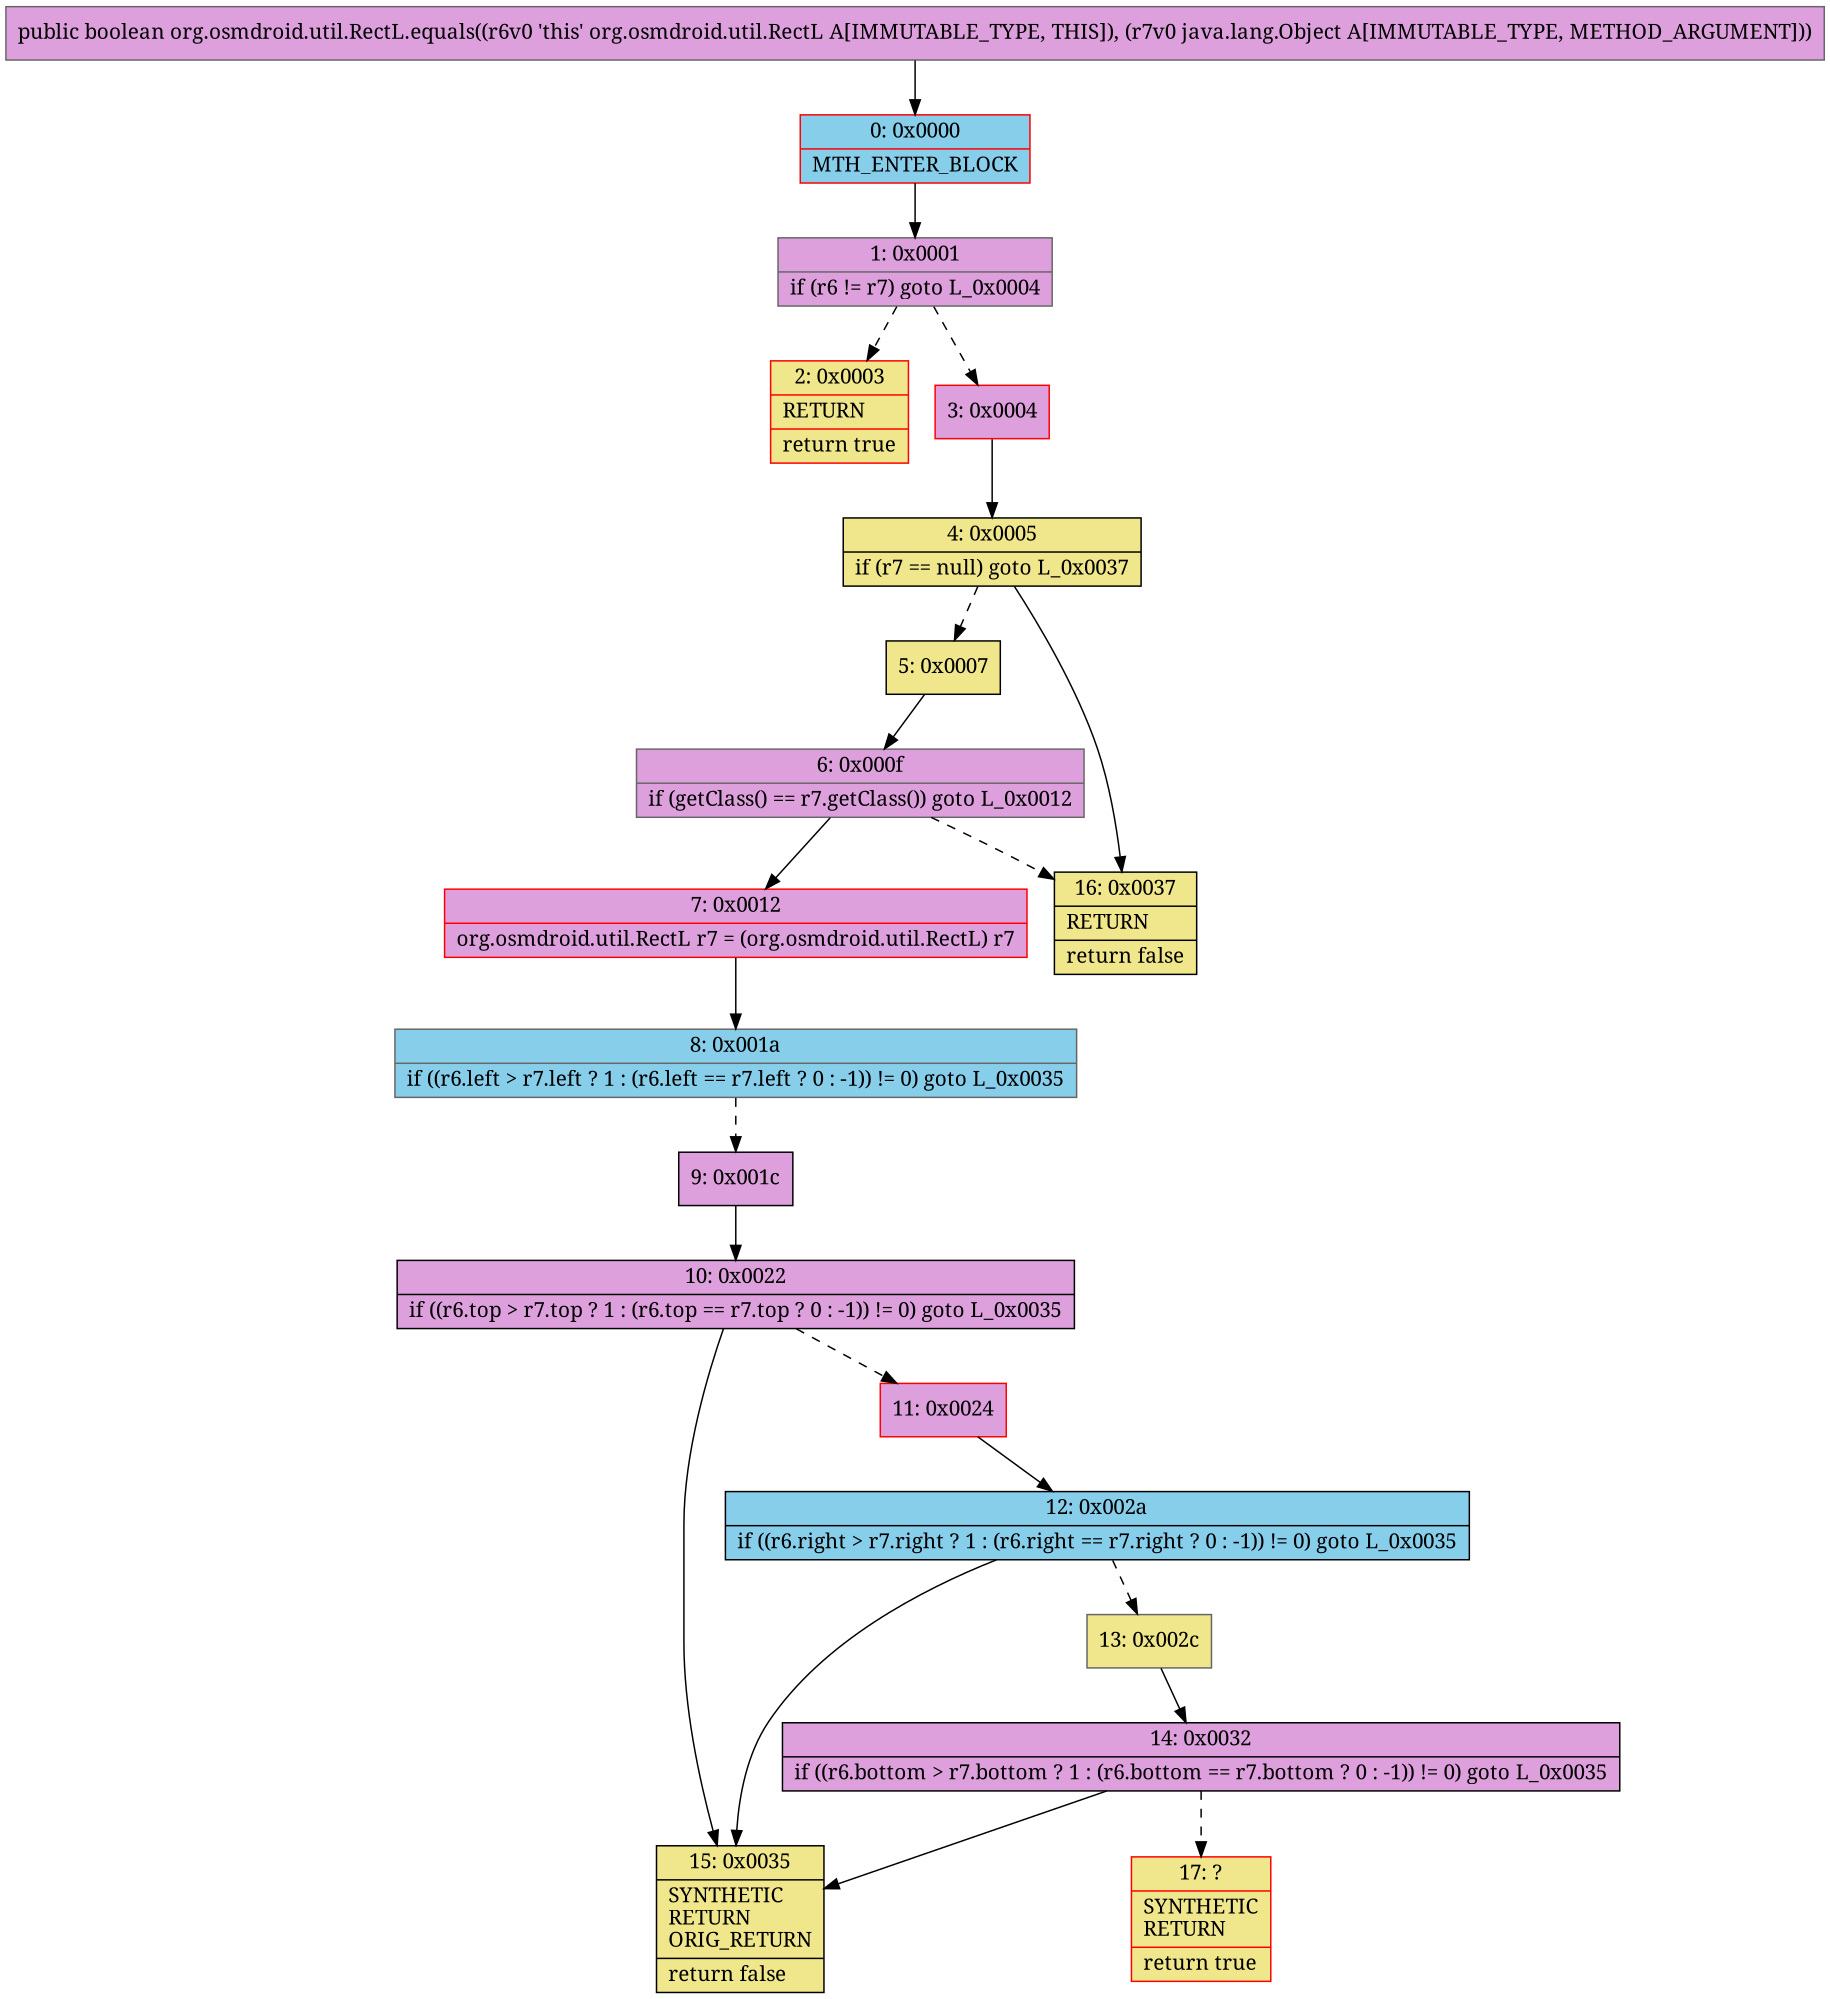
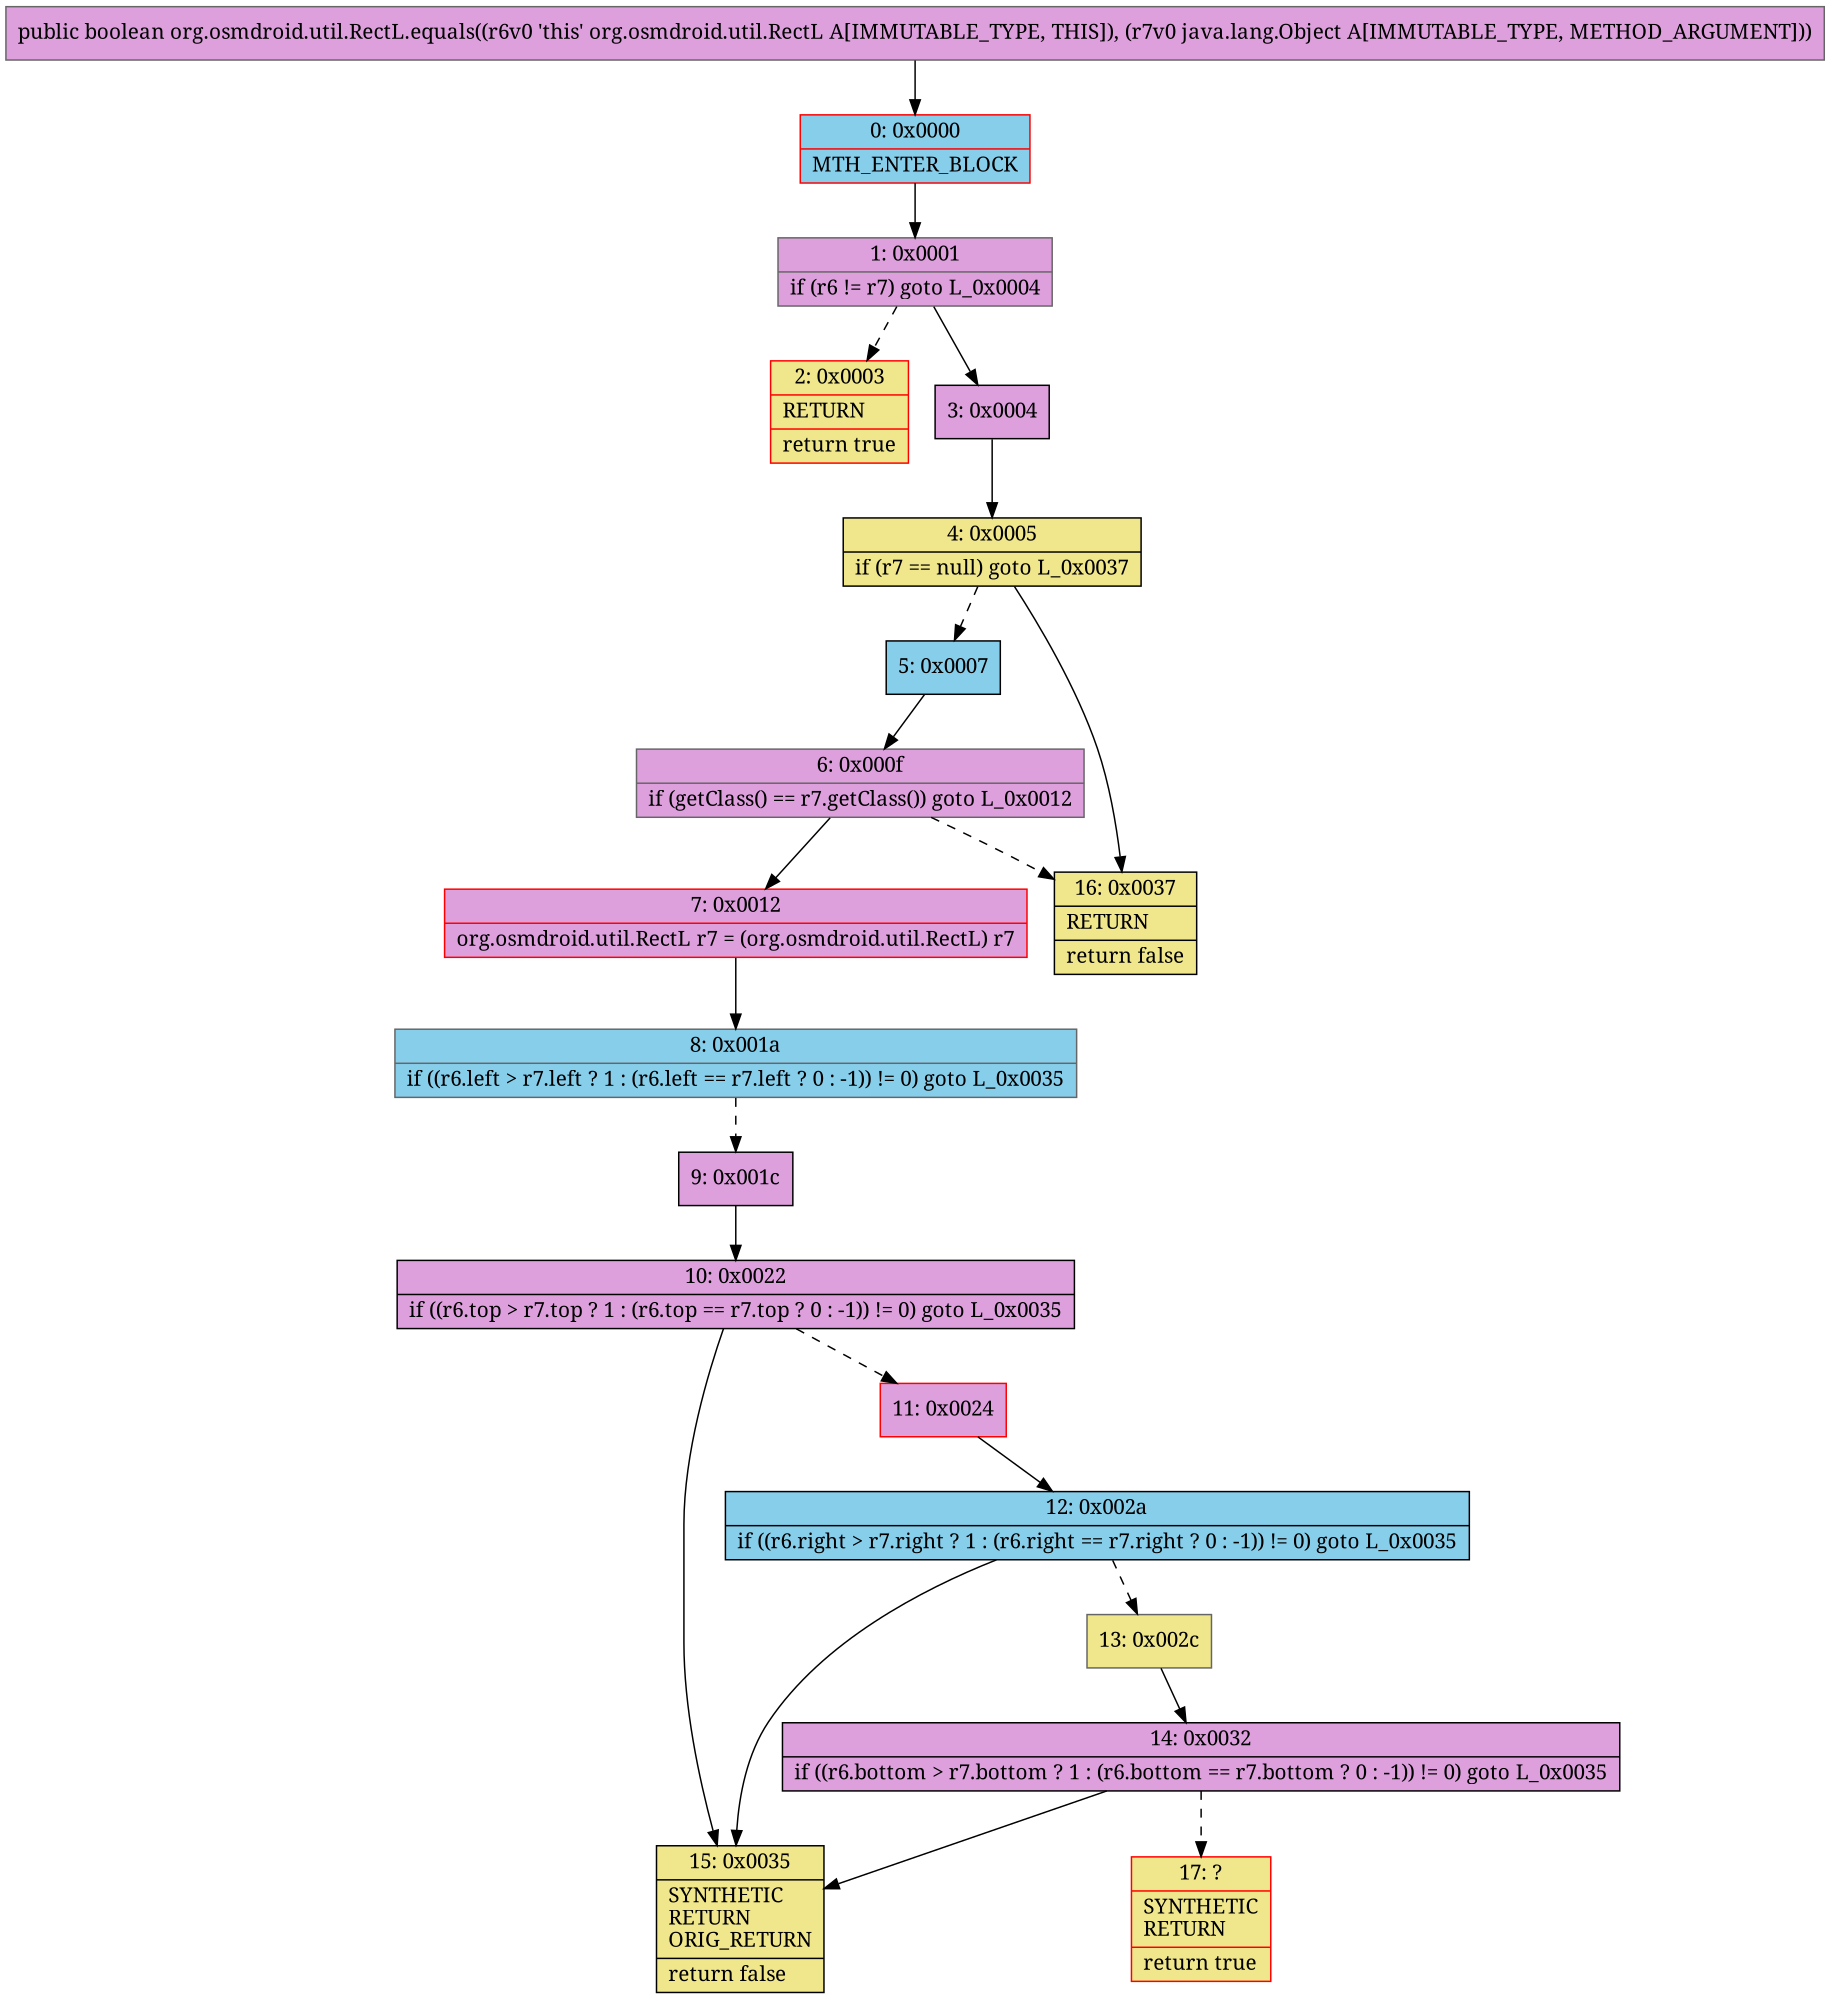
edge "1: 0x0001" -> "3: 0x0004": style dashed -> solid
node "3: 0x0004": color red -> black
node "5: 0x0007": fillcolor khaki -> skyblue
